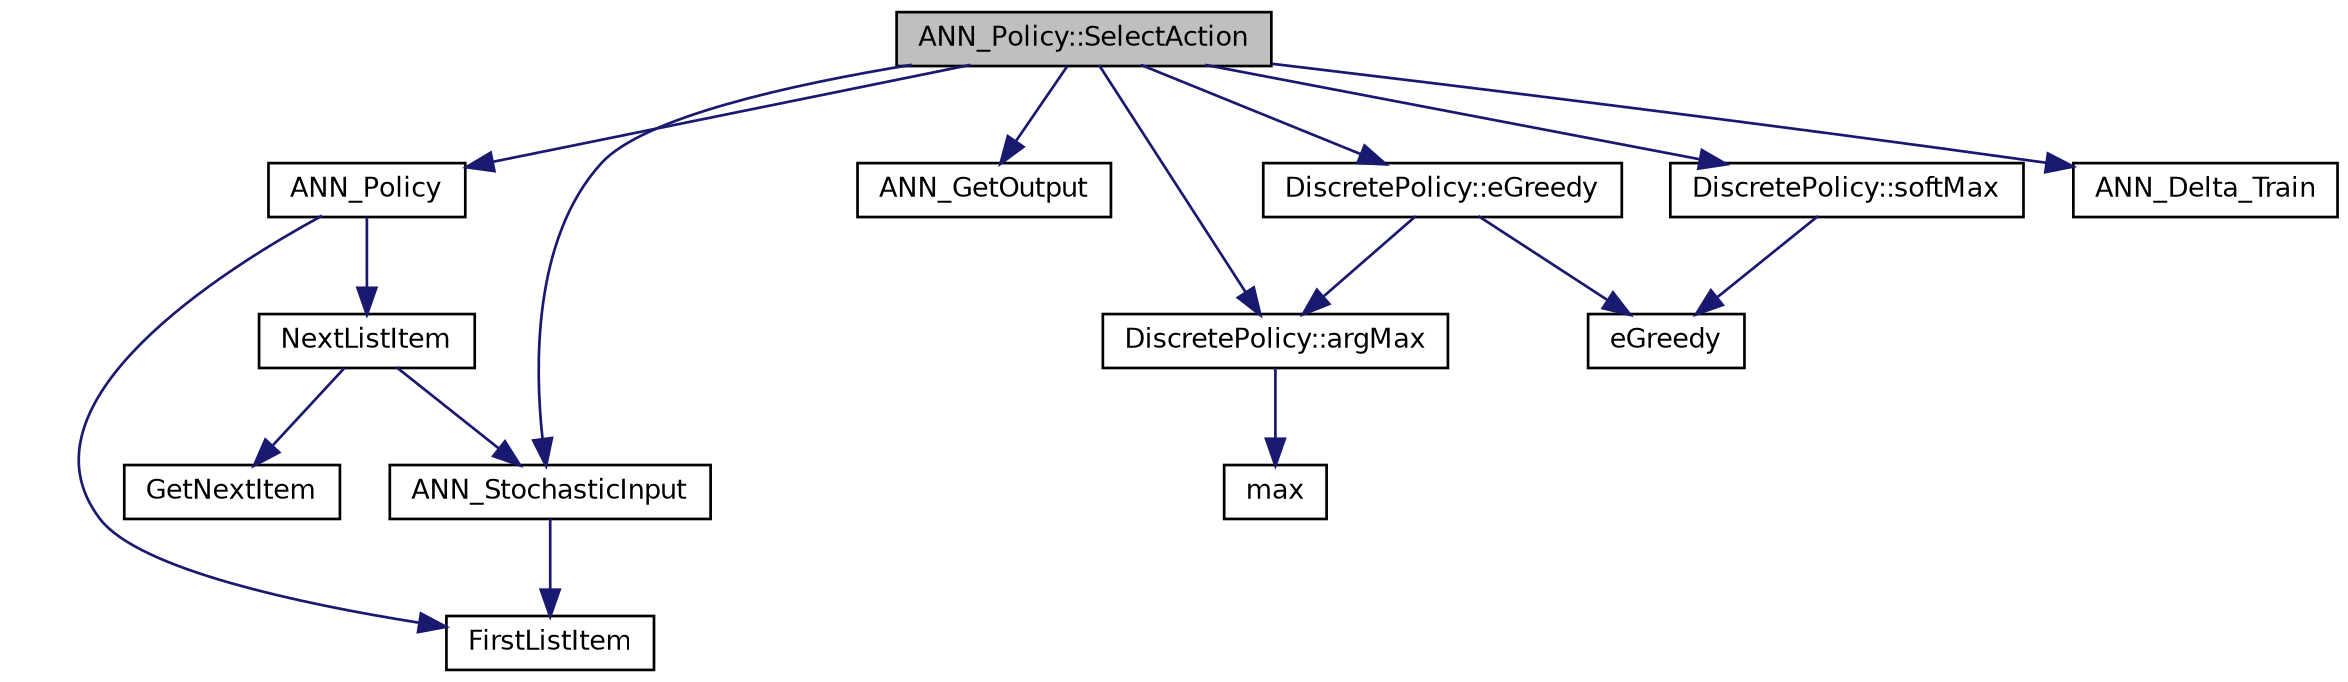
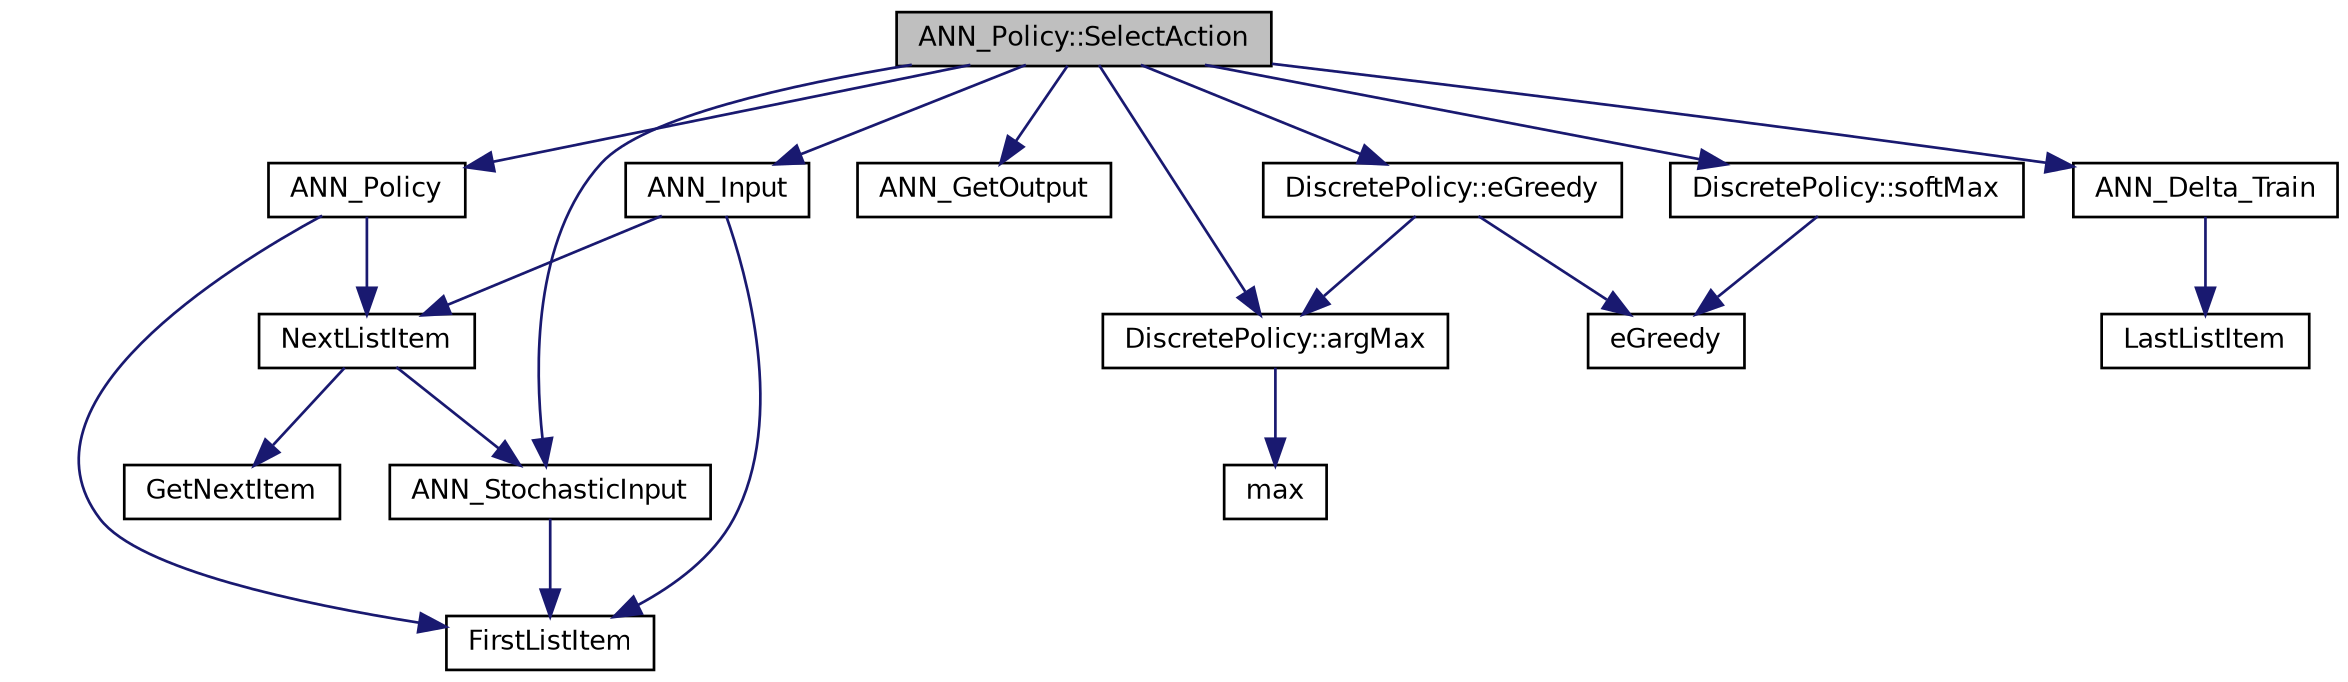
node "ANN_Input": added
node "LastListItem": added
